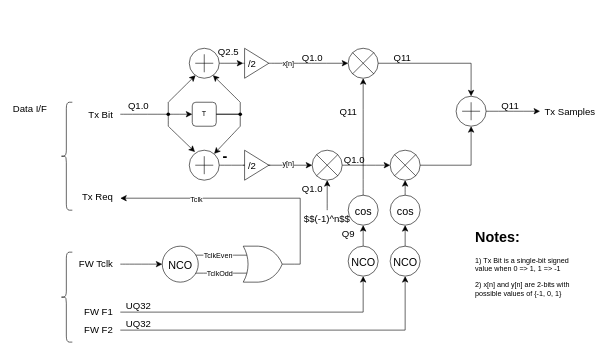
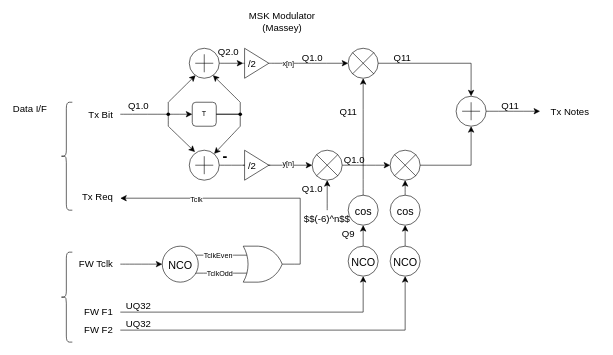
node "MSK Modulator (Massey)": added
node "Q2.5": label "Q2.5" -> "Q2.0"
node "Tx Samples": label "Tx Samples" -> "Tx Notes"
node "$$(-1)^n$$": label "$$(-1)^n$$" -> "$$(-6)^n$$"
node "Notes:1) Tx Bit is a single-bit signed value when 0 => 1, 1 => -1 2) x[n] and y[n] are 2-bits with possible values of {-1, 0, 1}": removed
